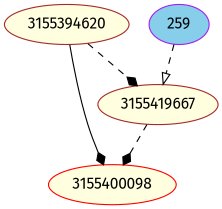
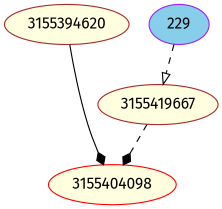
node "259": label "259" -> "229"
edge "3155394620" -> "3155419667": removed
node "3155400098": label "3155400098" -> "3155404098"
